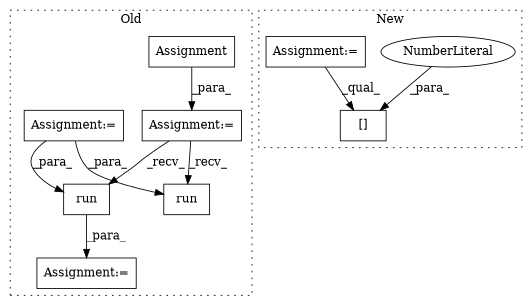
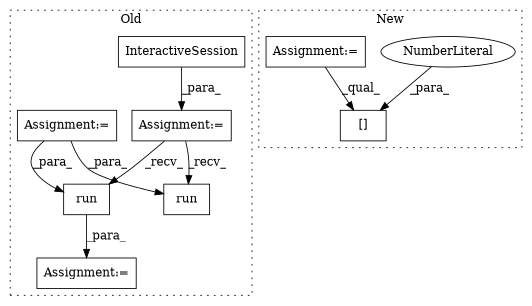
node "Assignment": label "Assignment" -> "InteractiveSession"
